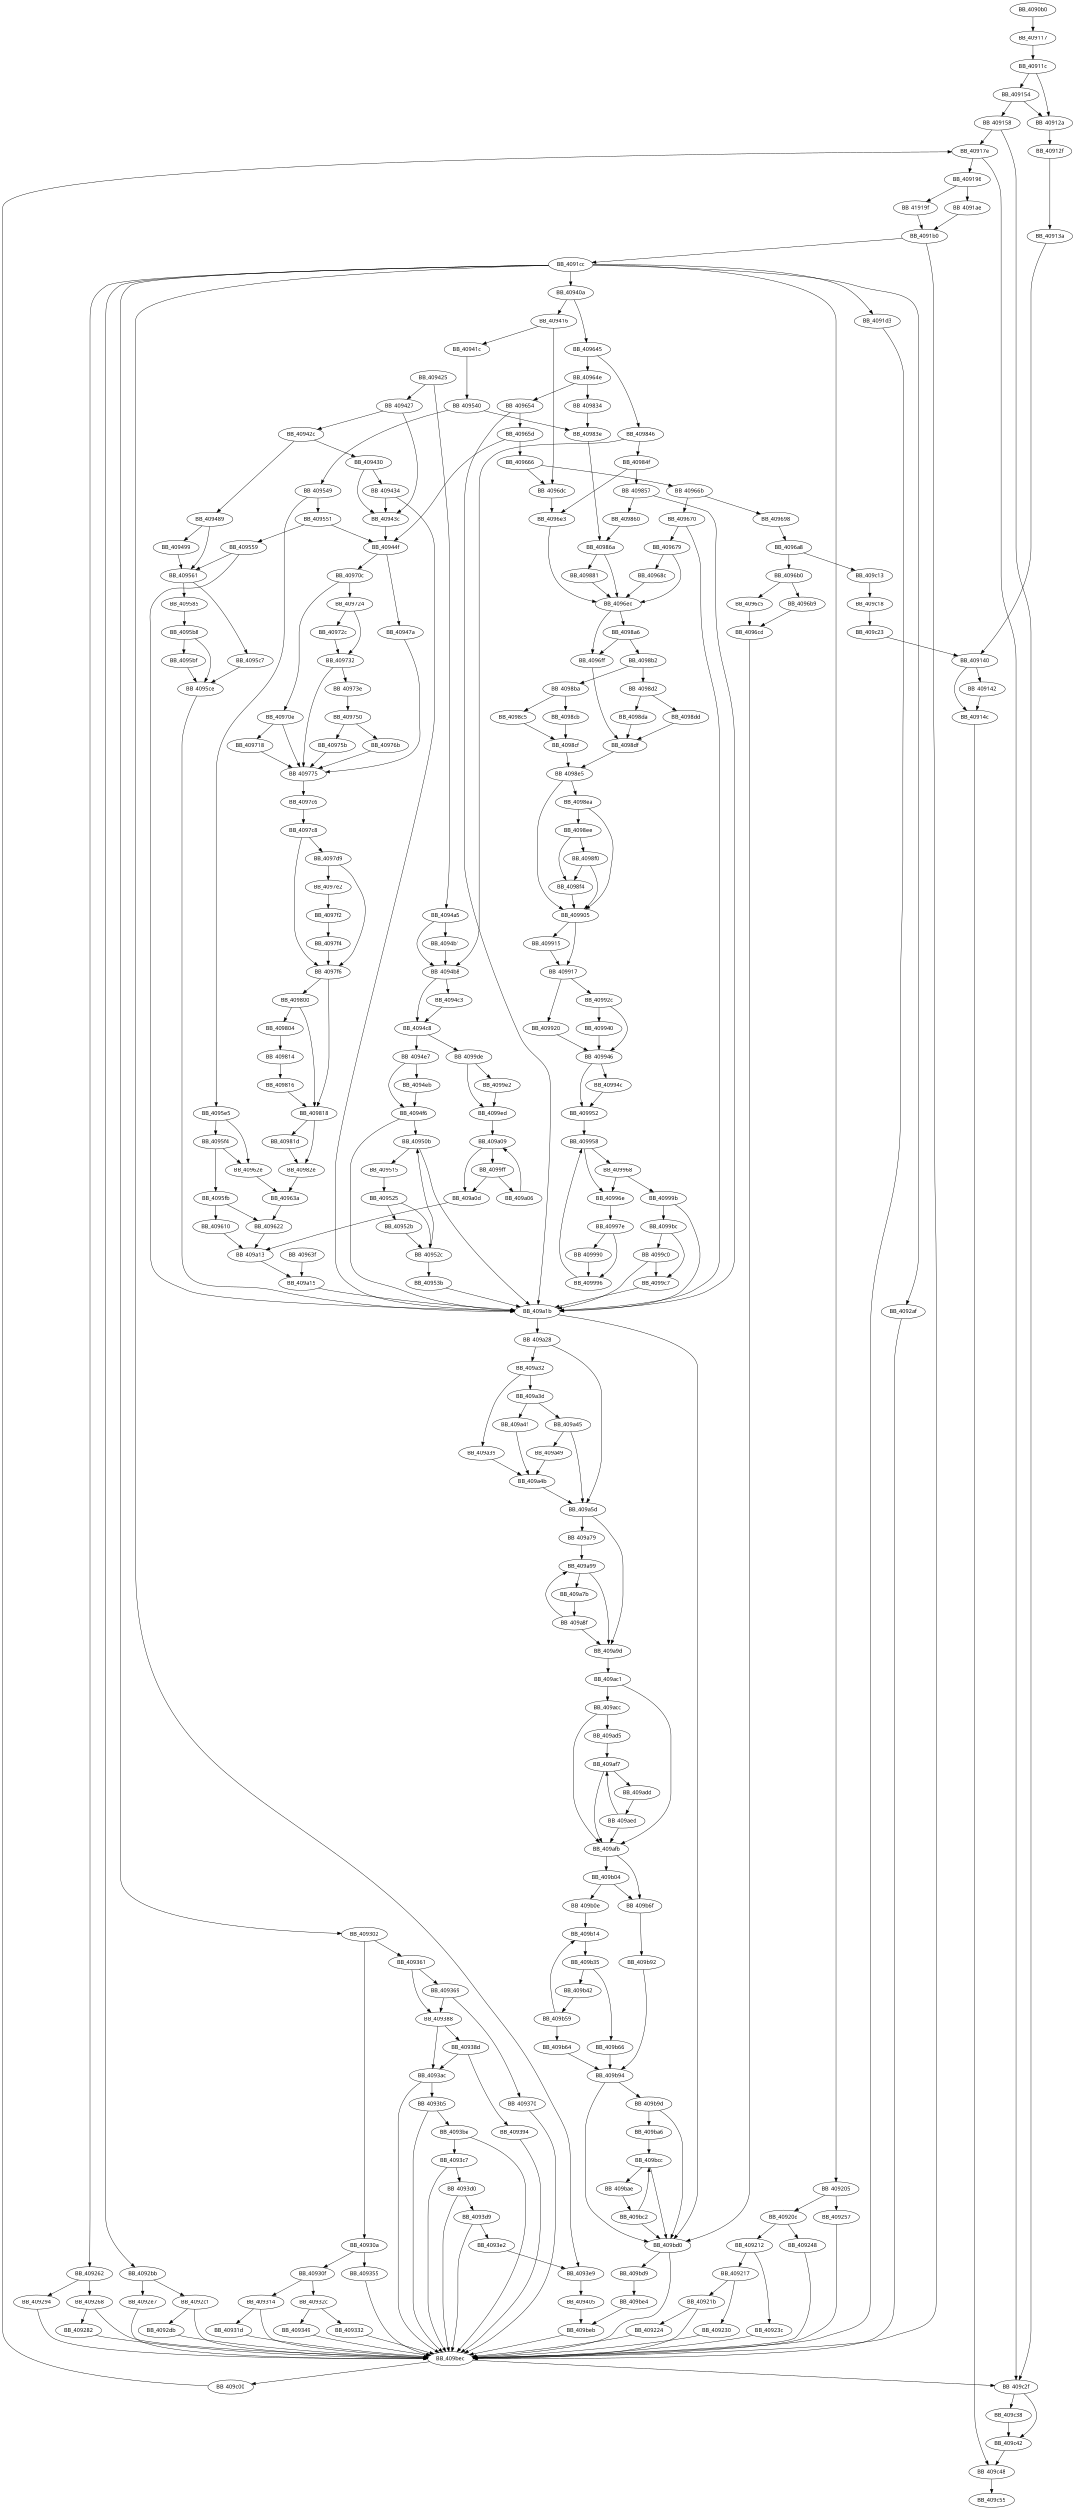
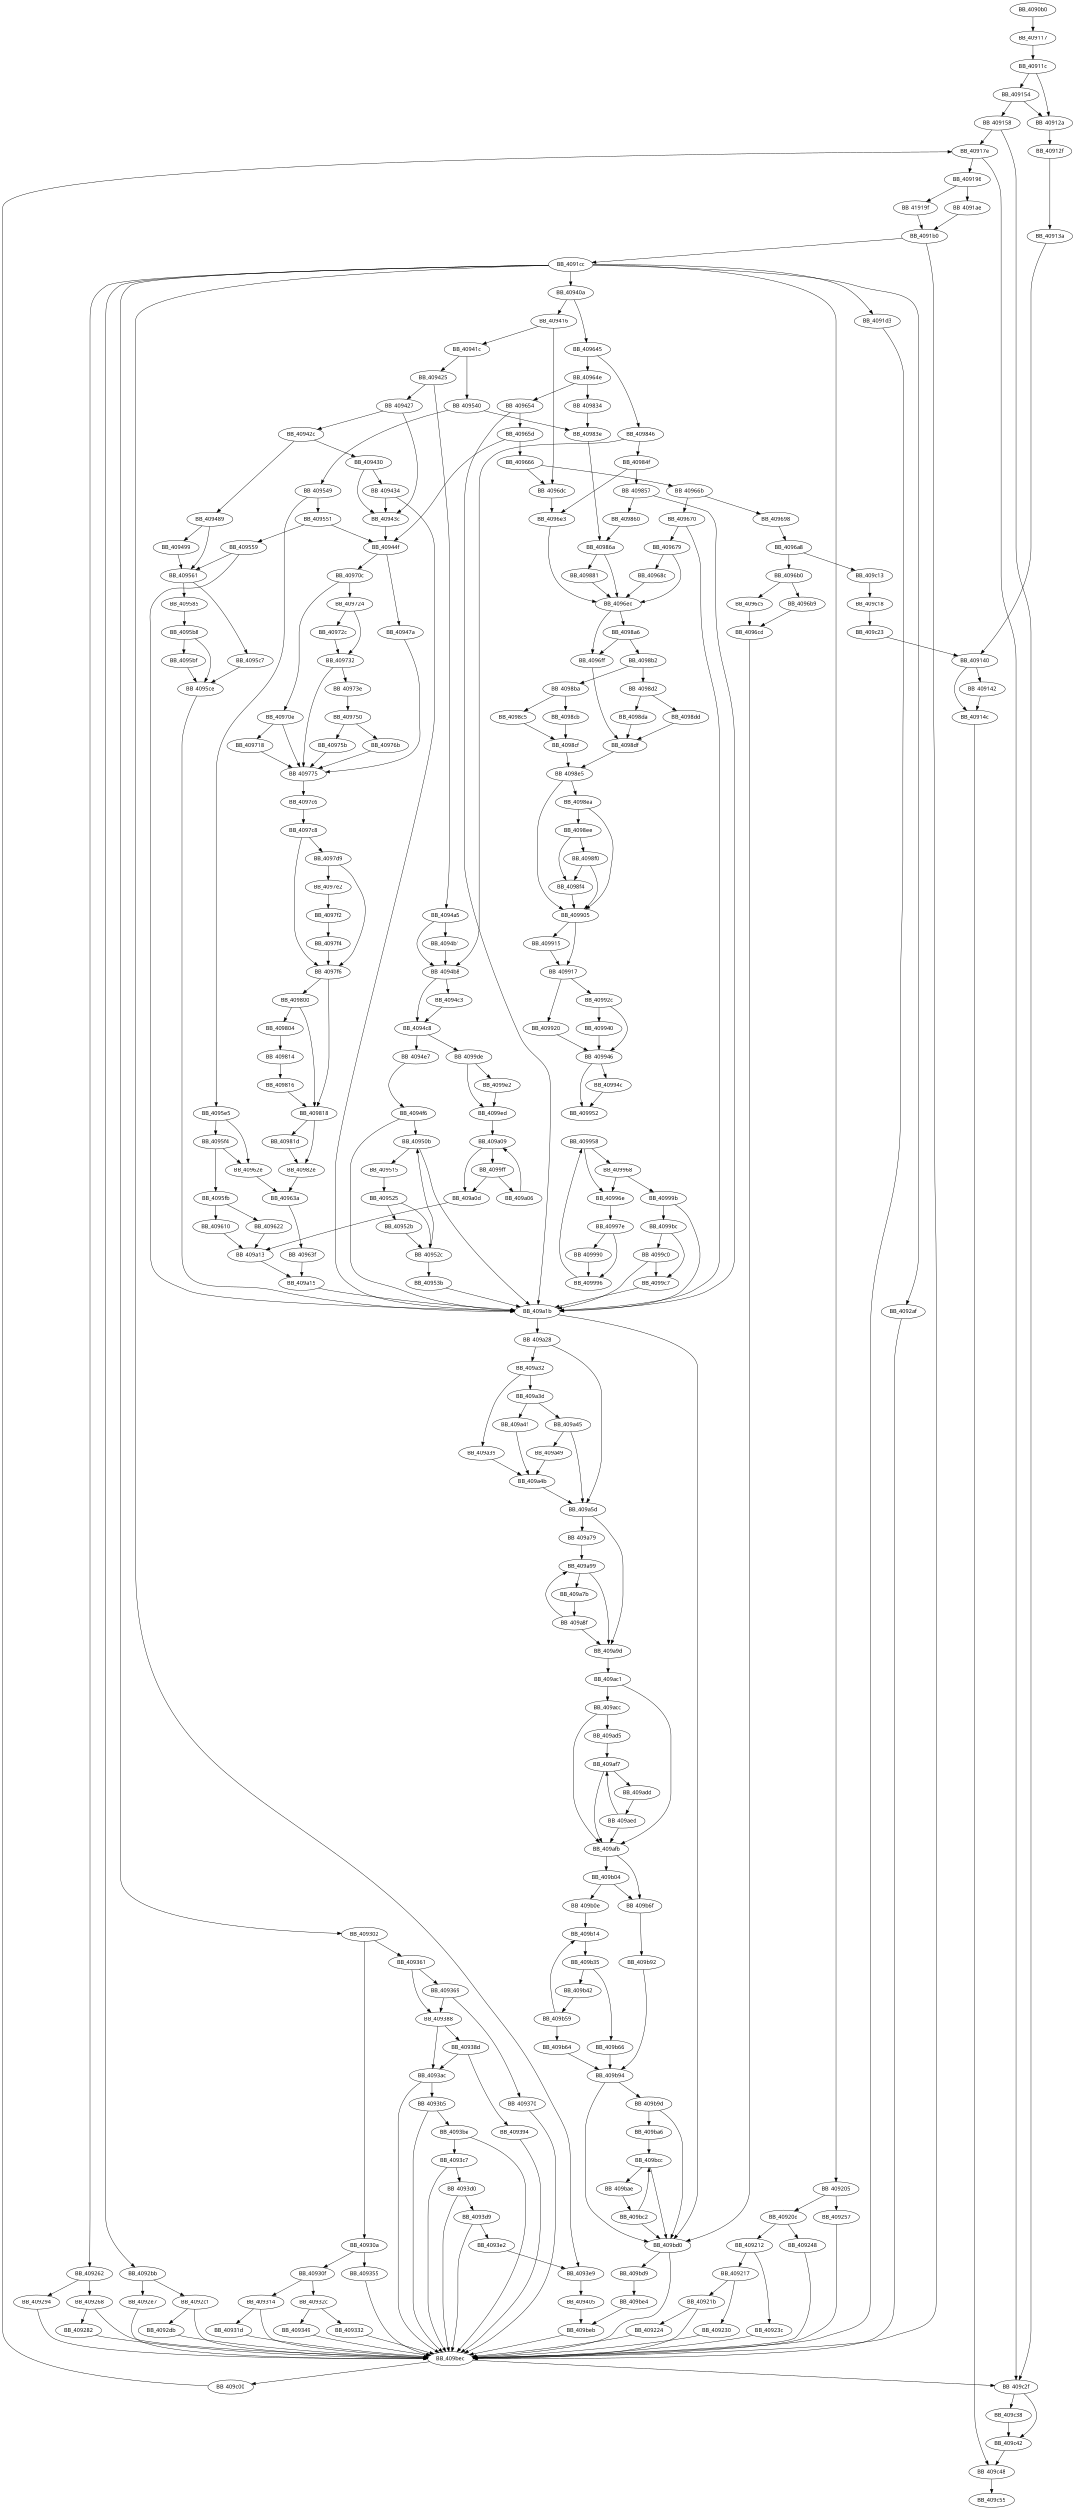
edge "BB_40941c" -> "BB_409425": added
node "BB_4094eb": removed
edge "BB_409952" -> "BB_409958": removed
edge "BB_40963a" -> "BB_409622": now "BB_40963a" -> "BB_40963f"
